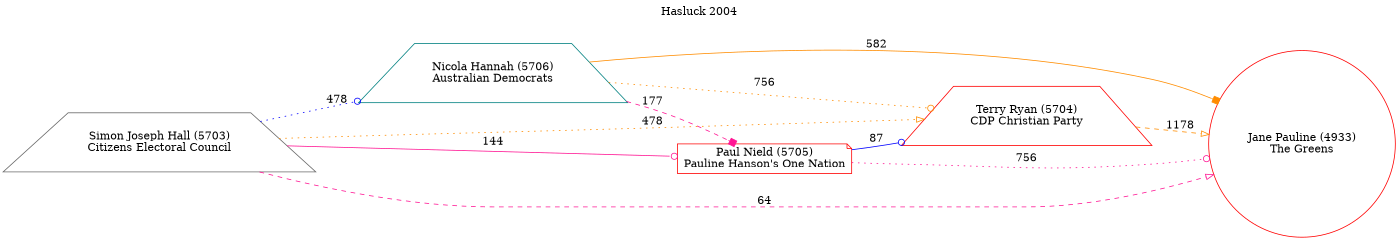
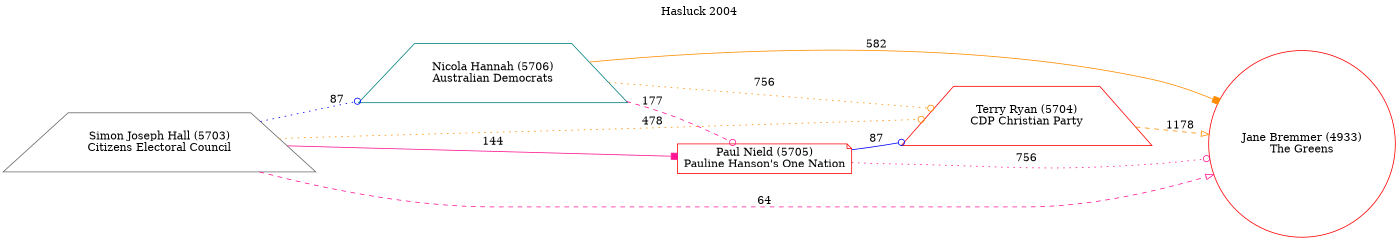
edge "Simon Joseph Hall (5703) Citizens Electoral Council" -> "Nicola Hannah (5706) Australian Democrats": label "478" -> "87"
edge "Nicola Hannah (5706) Australian Democrats" -> "Paul Nield (5705) Pauline Hanson's One Nation": arrowhead box -> odot
edge "Simon Joseph Hall (5703) Citizens Electoral Council" -> "Terry Ryan (5704) CDP Christian Party": arrowhead onormal -> odot
node "Jane Pauline (4933) The Greens": label "Jane Pauline (4933) The Greens" -> "Jane Bremmer (4933) The Greens"
edge "Simon Joseph Hall (5703) Citizens Electoral Council" -> "Paul Nield (5705) Pauline Hanson's One Nation": arrowhead odot -> box
